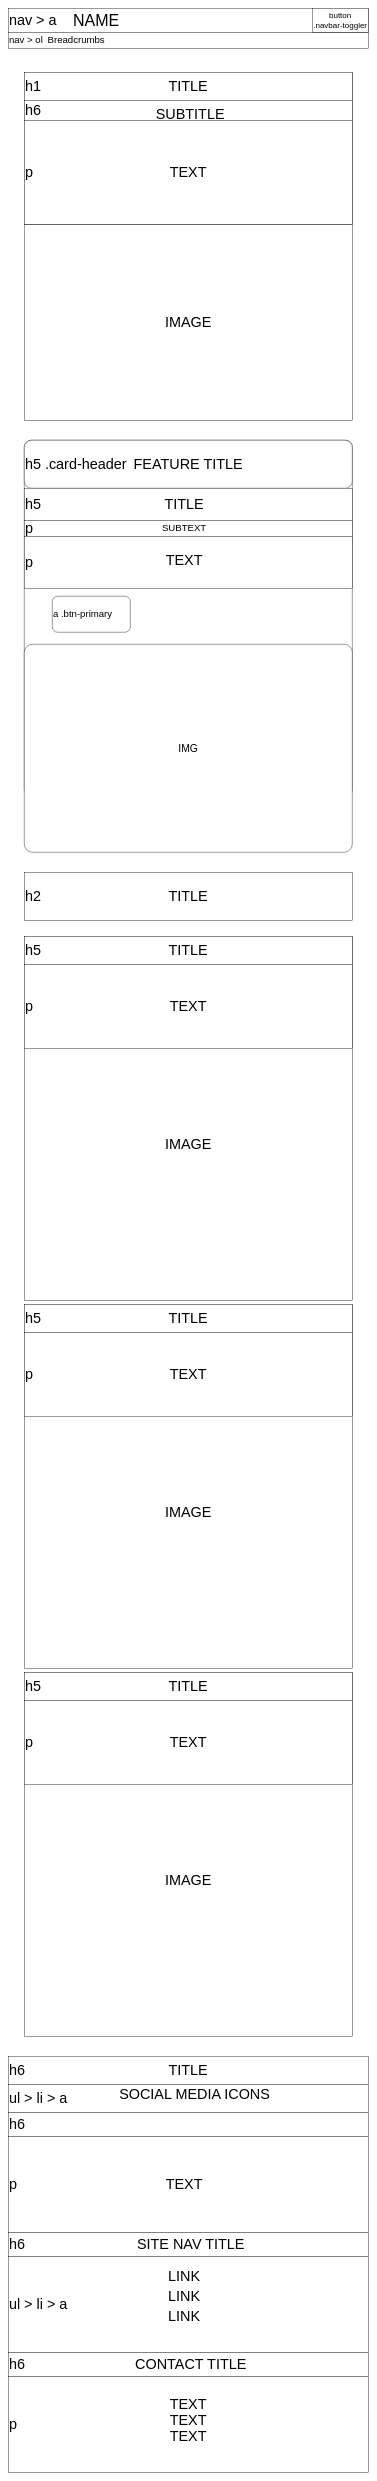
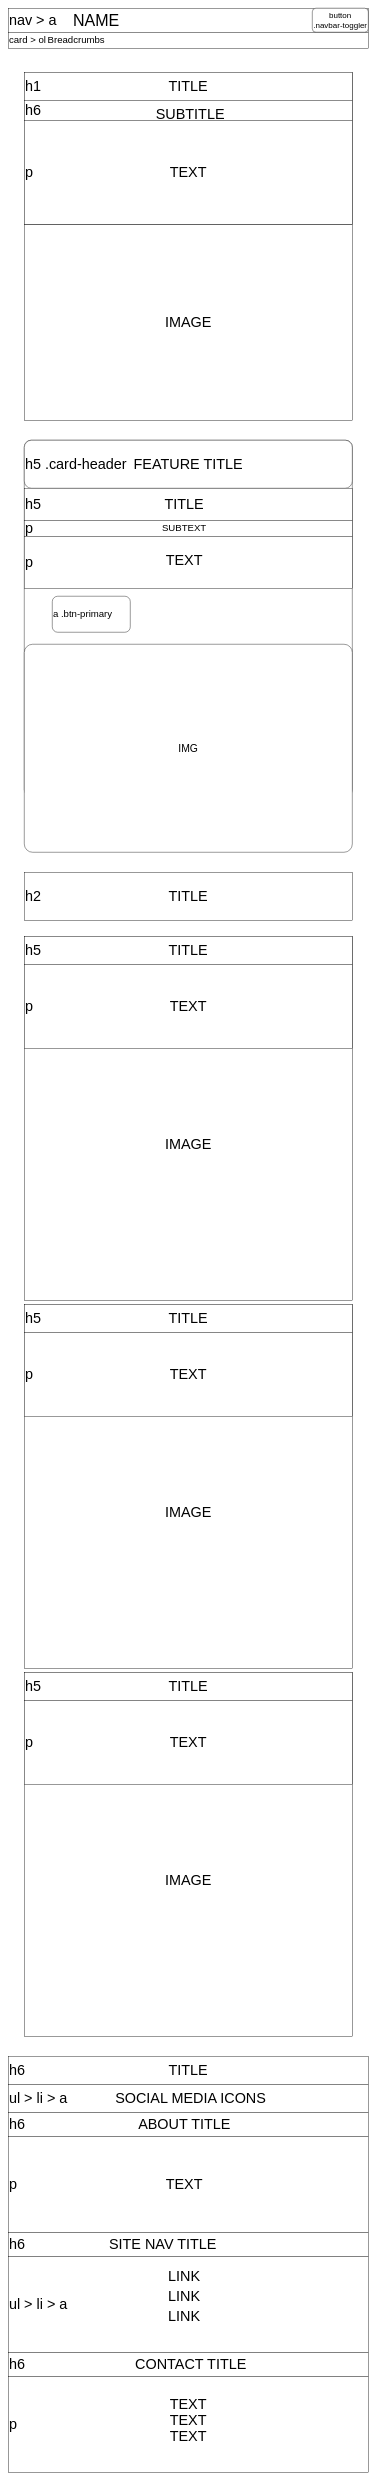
node "button .navbar-toggler": shape rectangle -> rounded rectangle
node "nav > ol": label "nav > ol" -> "card > ol"
node "SOCIAL MEDIA ICONS": moved (195, 2094) -> (191, 2098)
node "ABOUT TITLE": added
node "SITE NAV TITLE": moved (191, 2244) -> (163, 2244)
